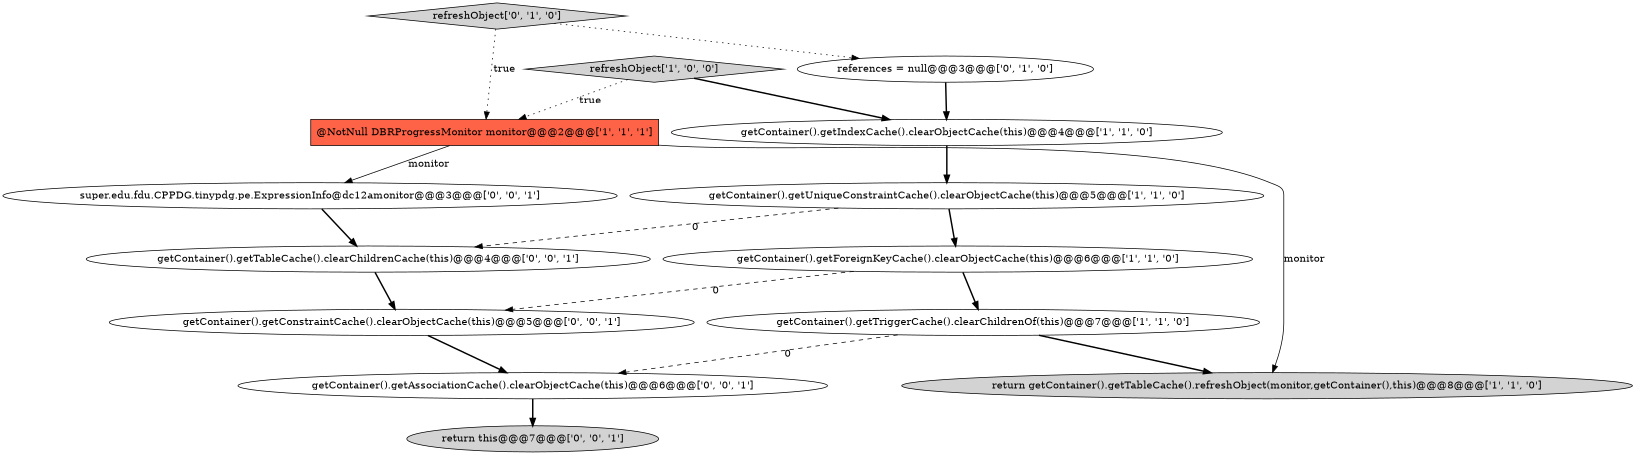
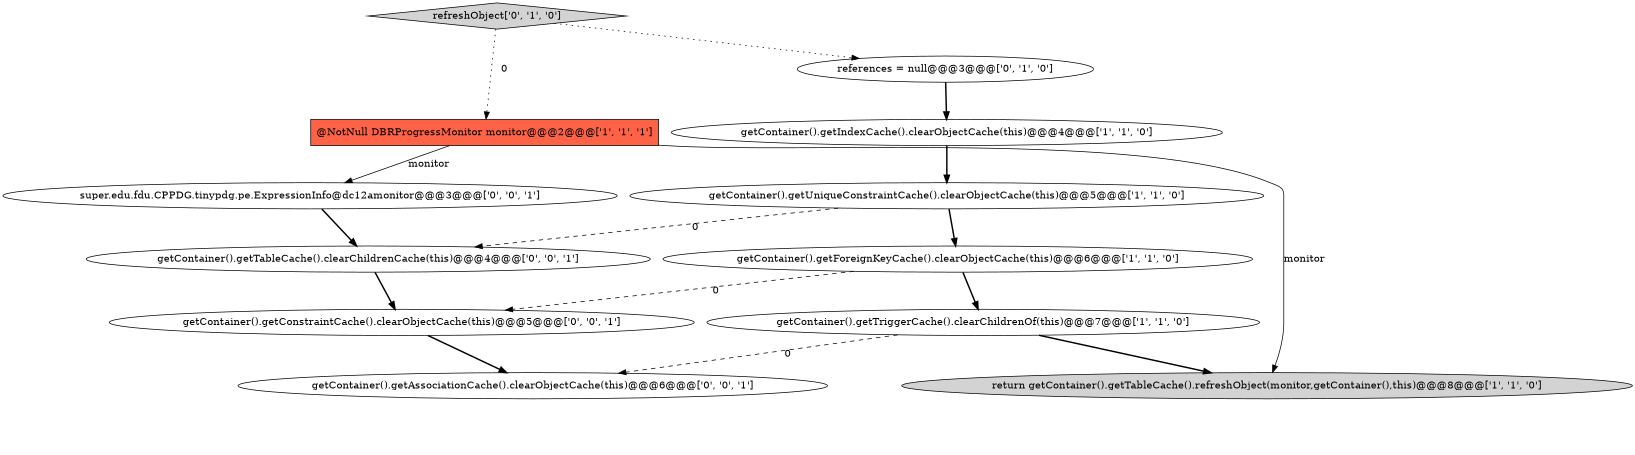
edge "refreshObject['0', '1', '0']" -> "@NotNull DBRProgressMonitor monitor@@@2@@@['1', '1', '1']": label "true" -> "0"
node "refreshObject['1', '0', '0']": removed
node "return this@@@7@@@['0', '0', '1']": removed
